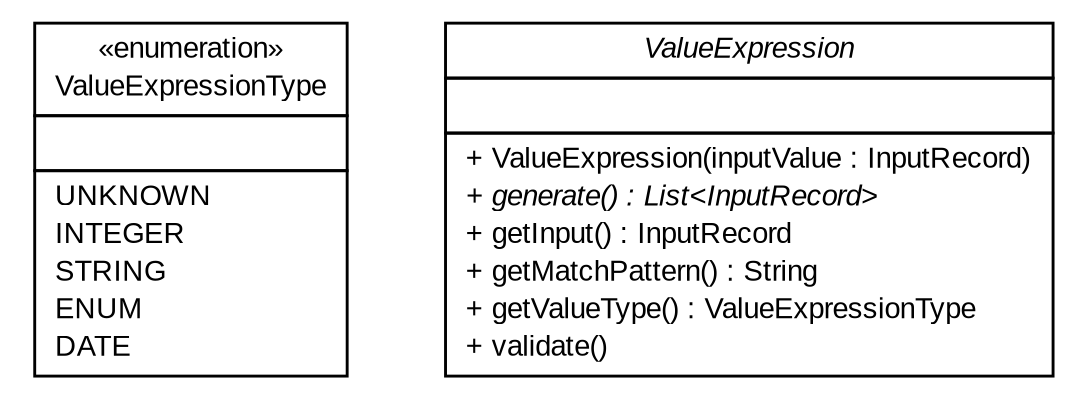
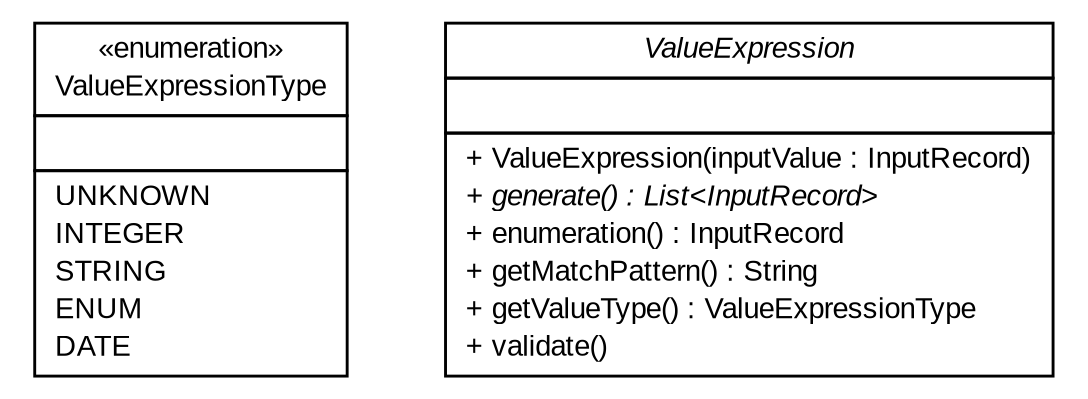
node "ValueExpression": text "+ getInput() : InputRecord" -> "+ enumeration() : InputRecord"
